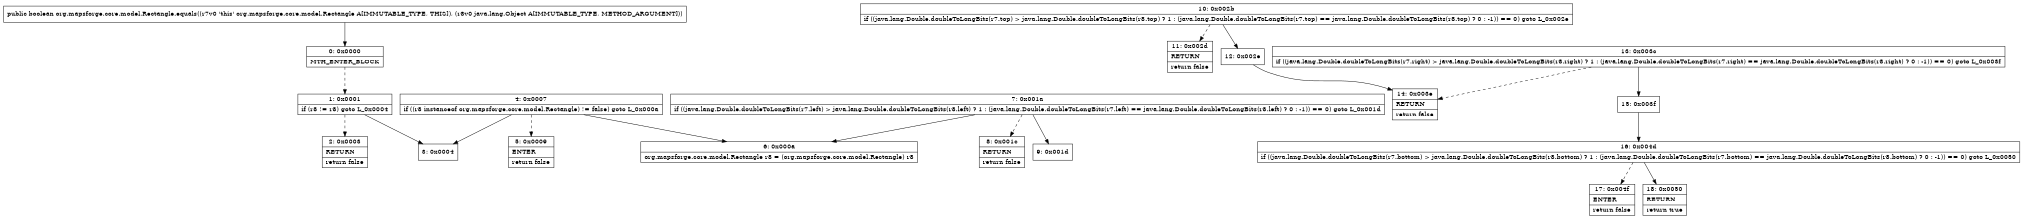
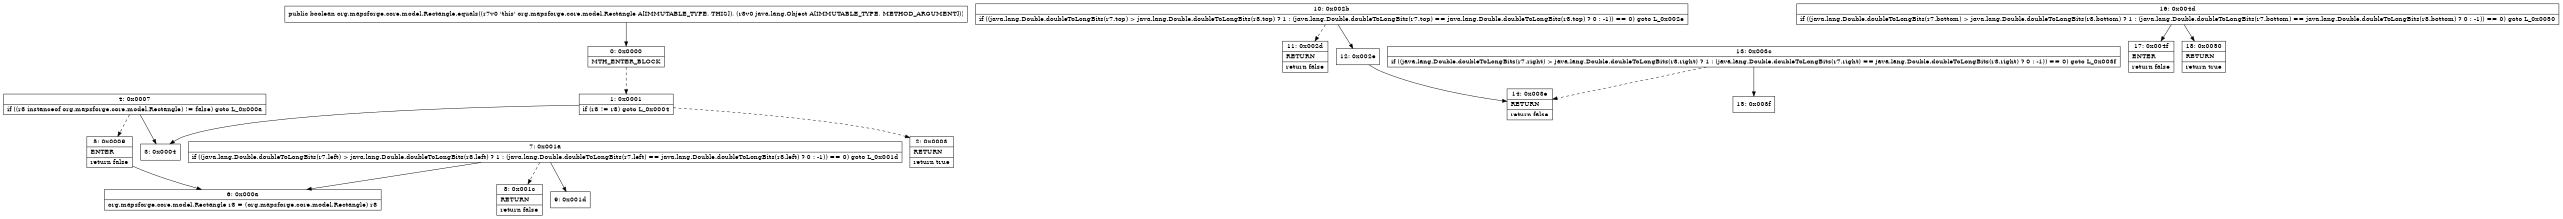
edge "15: 0x003f" -> "16: 0x004d": removed
edge "4: 0x0007" -> "6: 0x000a": now "5: 0x0009" -> "6: 0x000a"
node "2: 0x0003": text "return false" -> "return true"
edge "16: 0x004d" -> "17: 0x004f": style dashed -> solid
